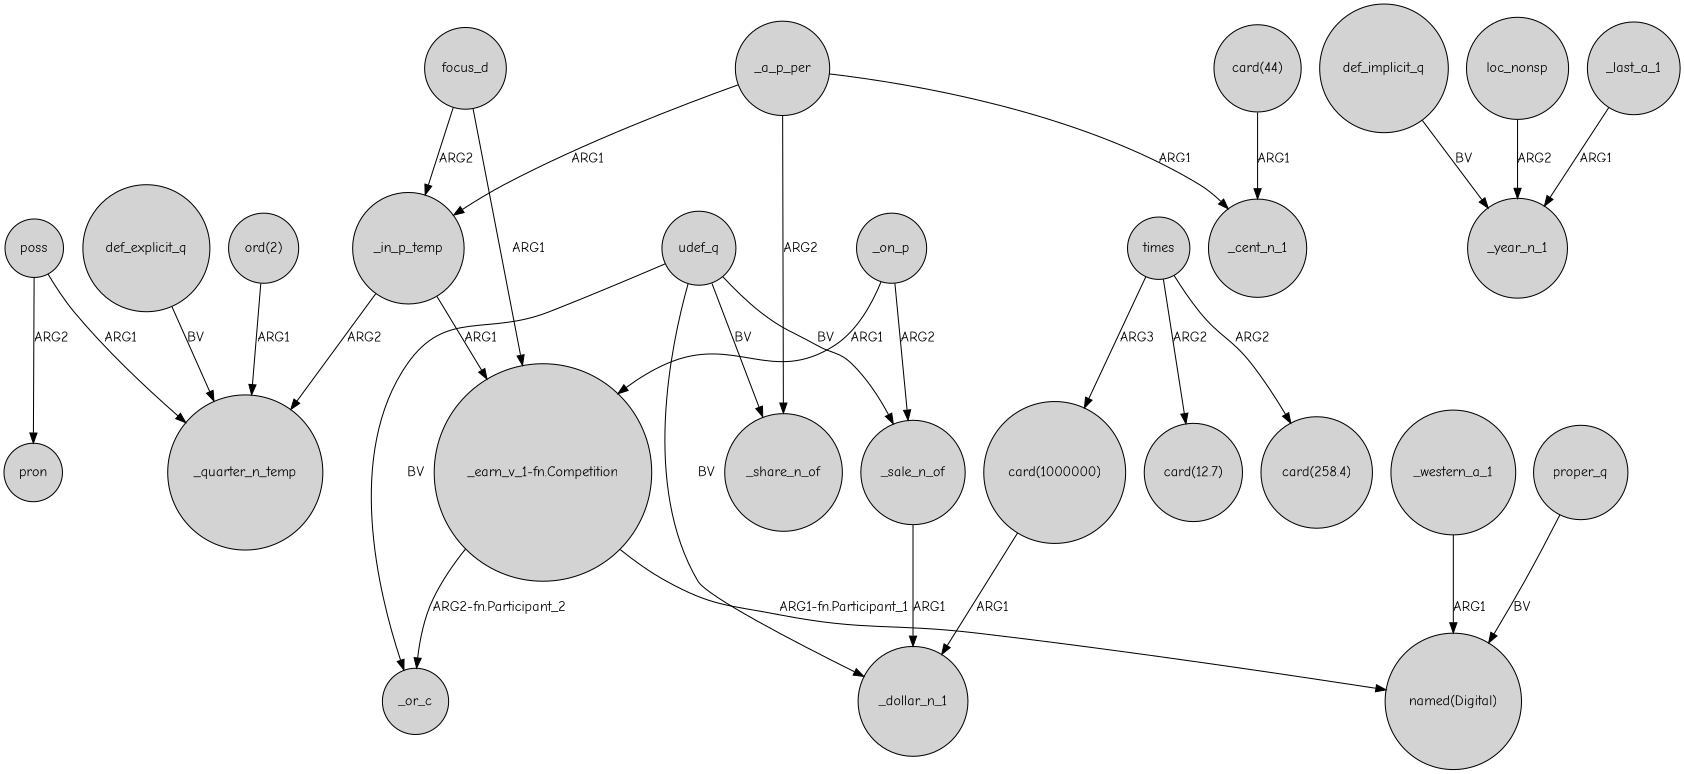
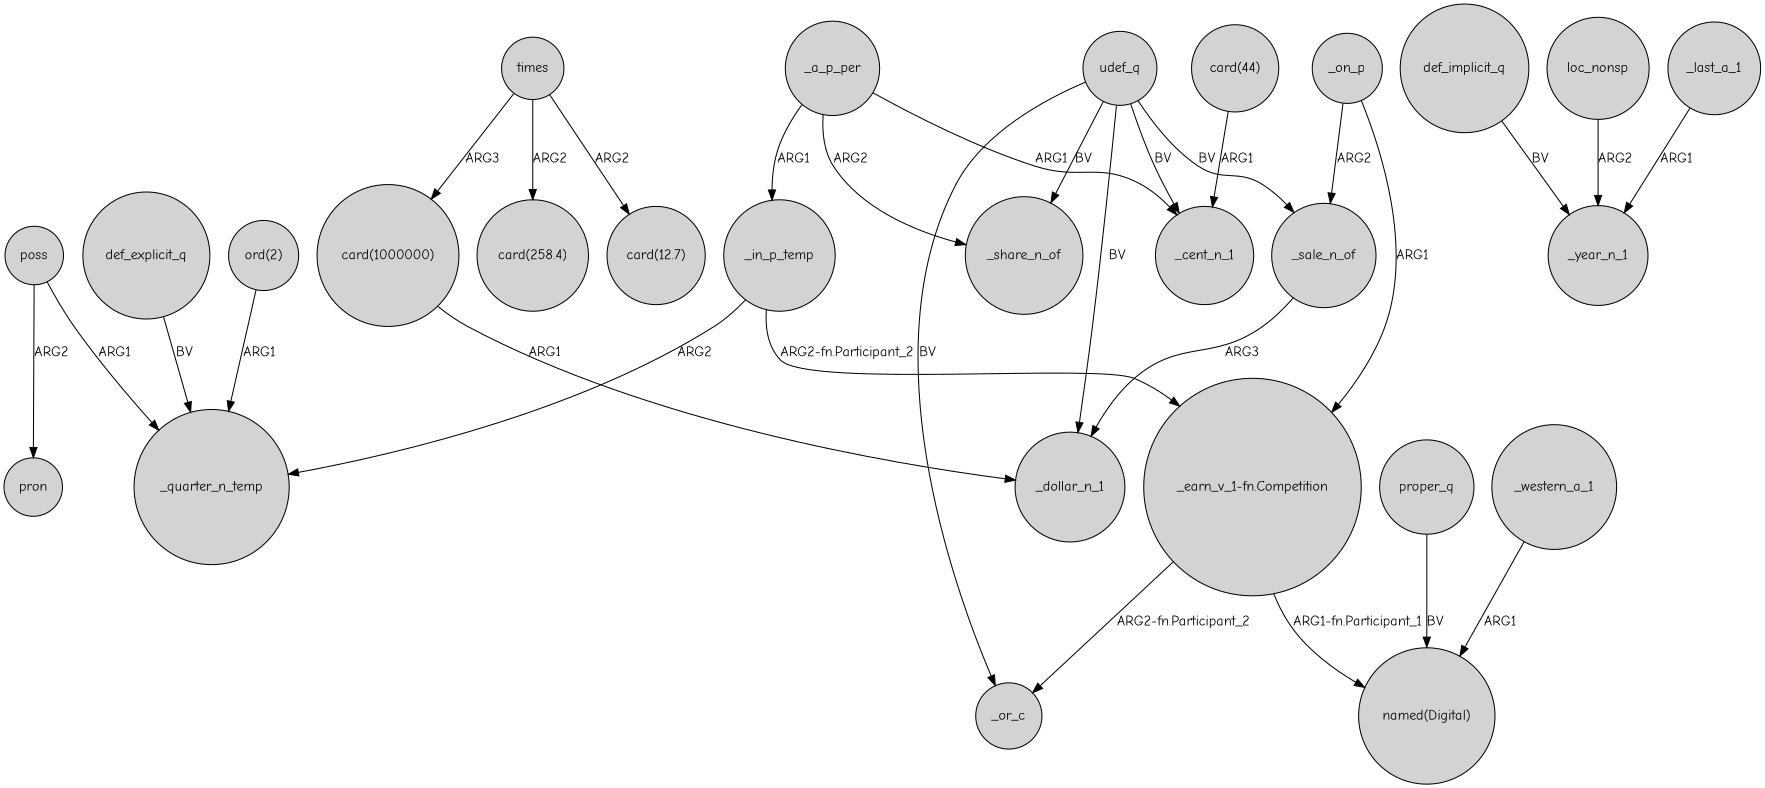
node "focus_d": removed
edge "udef_q" -> "_cent_n_1": added, label "BV"
edge "_in_p_temp" -> "_earn_v_1-fn.Competition": label "ARG1" -> "ARG2-fn.Participant_2"
edge "_sale_n_of" -> "_dollar_n_1": label "ARG1" -> "ARG3"
